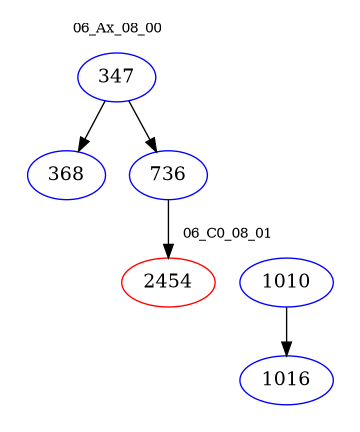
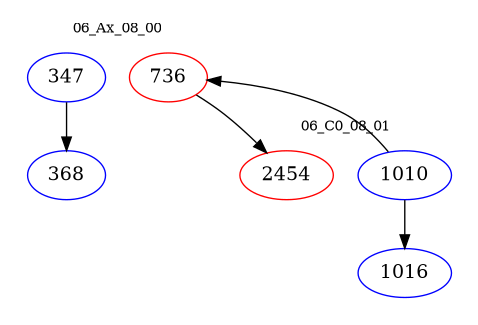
edge "347" -> "736": now "1010" -> "736"
node "736": color blue -> red
